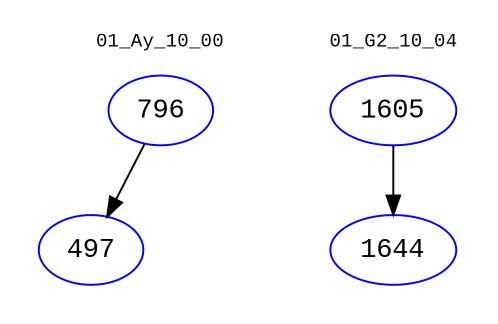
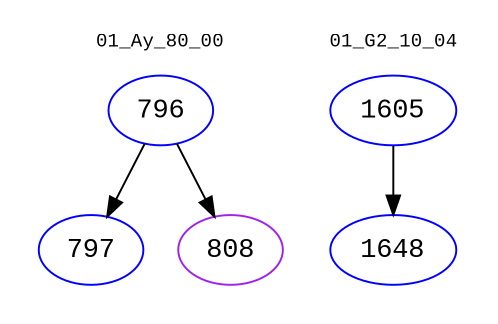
cluster "01_Ay_10_00": label "01_Ay_10_00" -> "01_Ay_80_00"
node "497": label "497" -> "797"
node "808": added
node "1644": label "1644" -> "1648"
